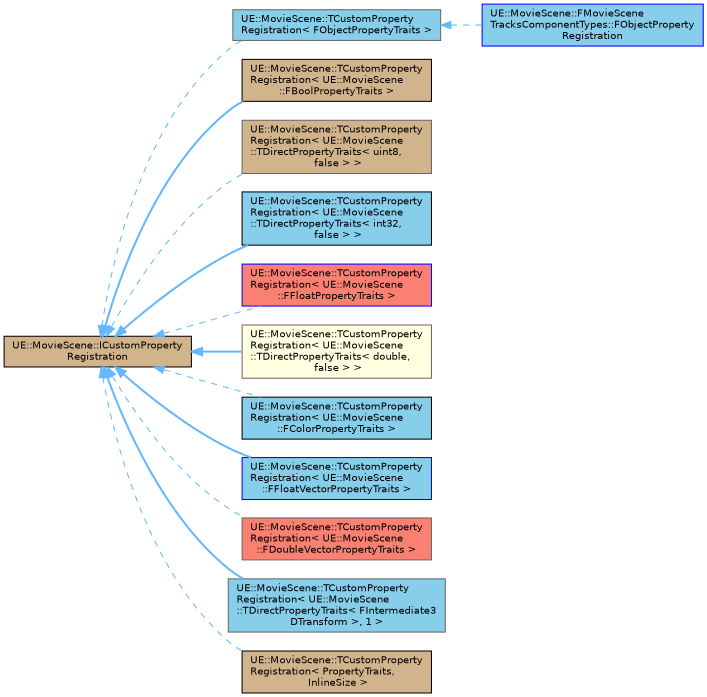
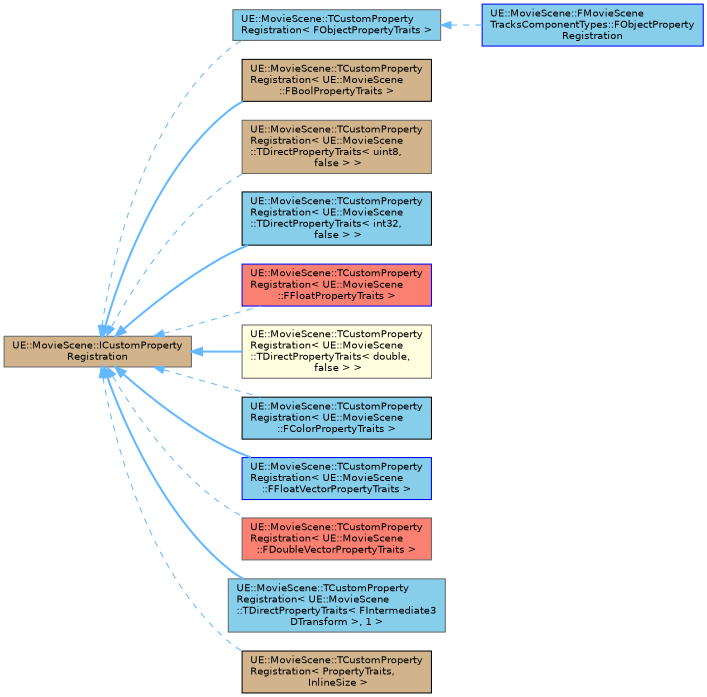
node "UE::MovieScene::ICustomProperty Registration": color black -> gray40
